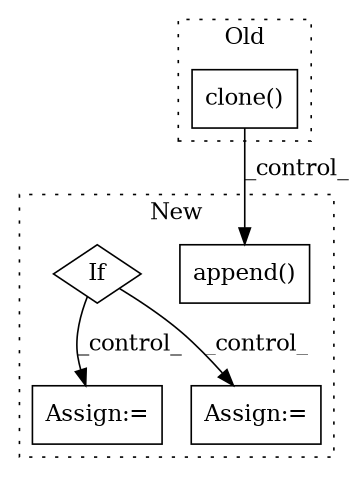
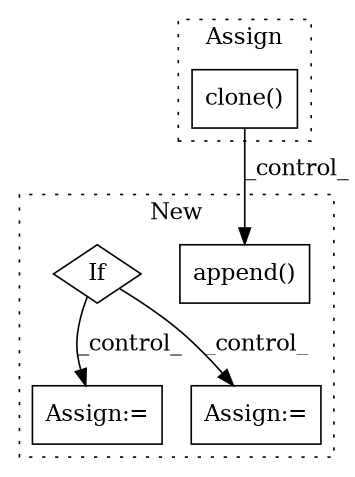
cluster "Old": label "Old" -> "Assign"
